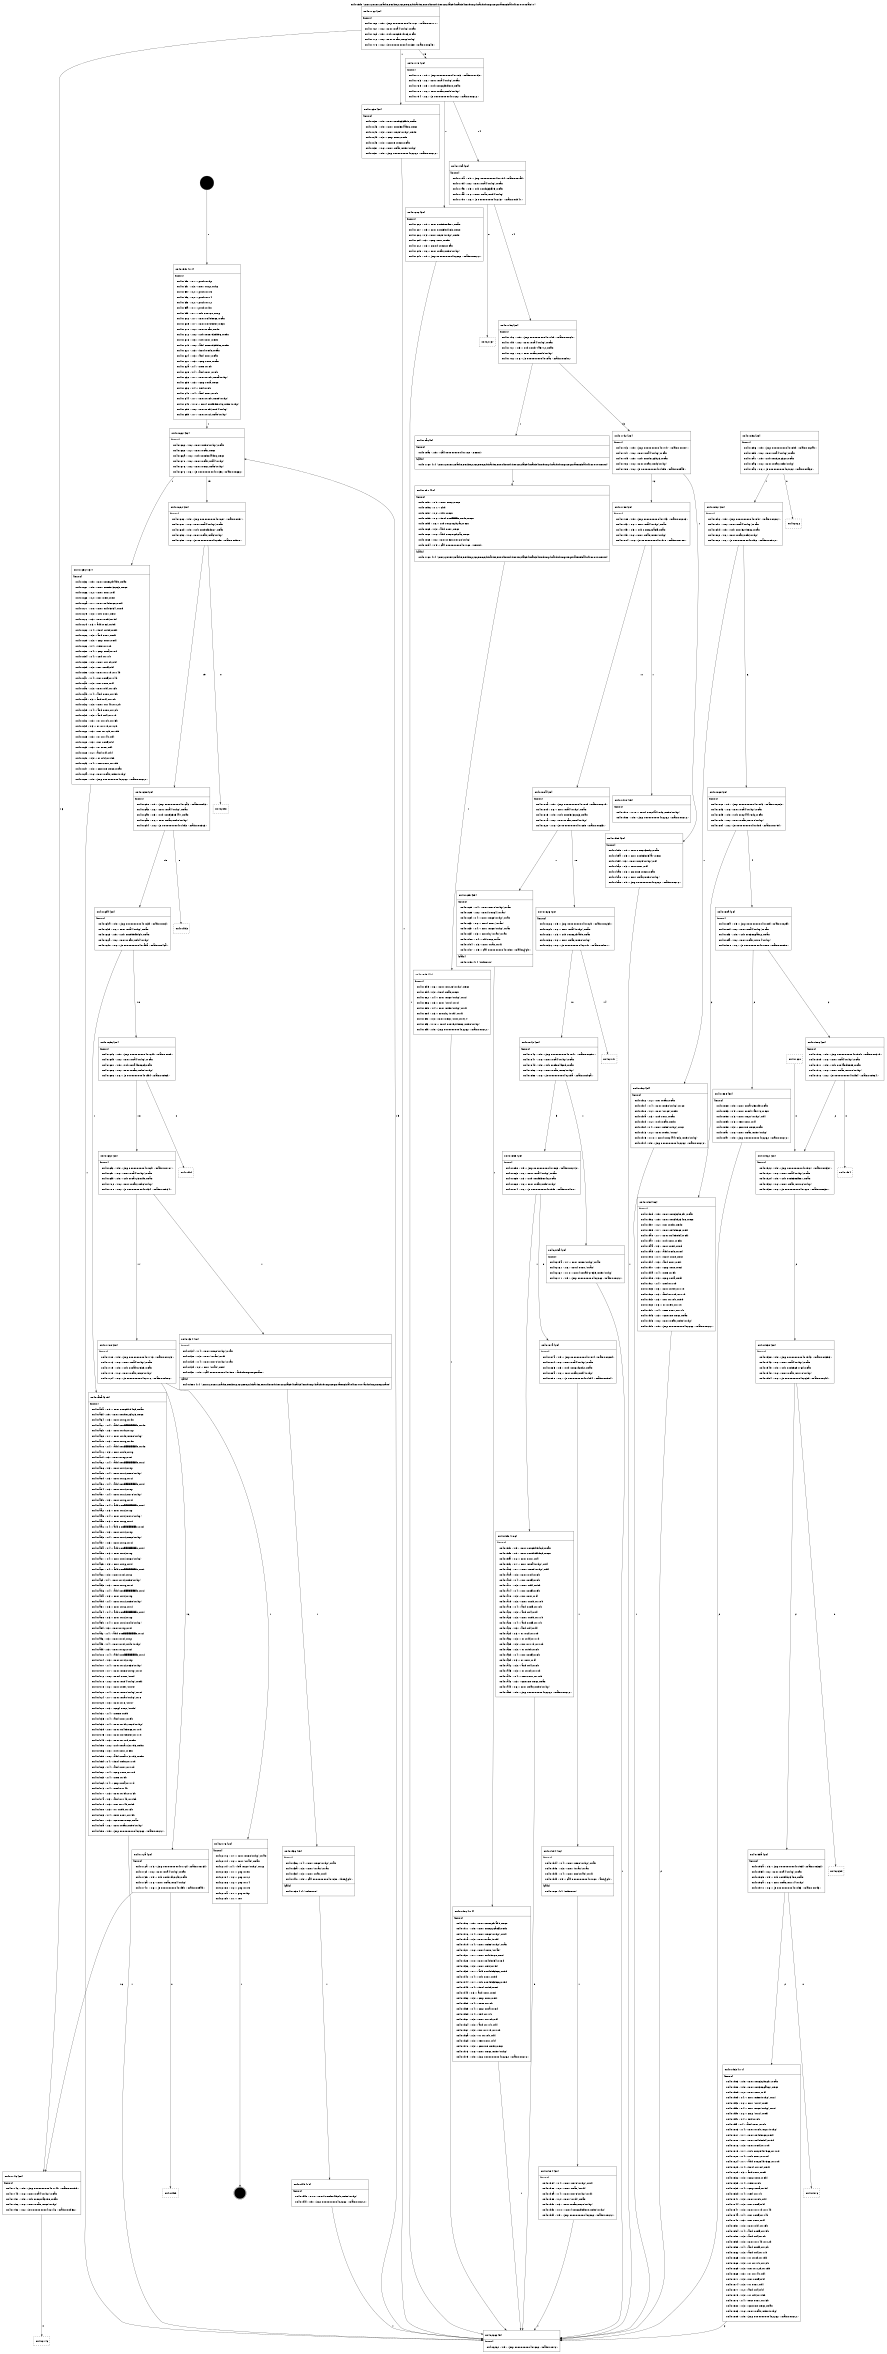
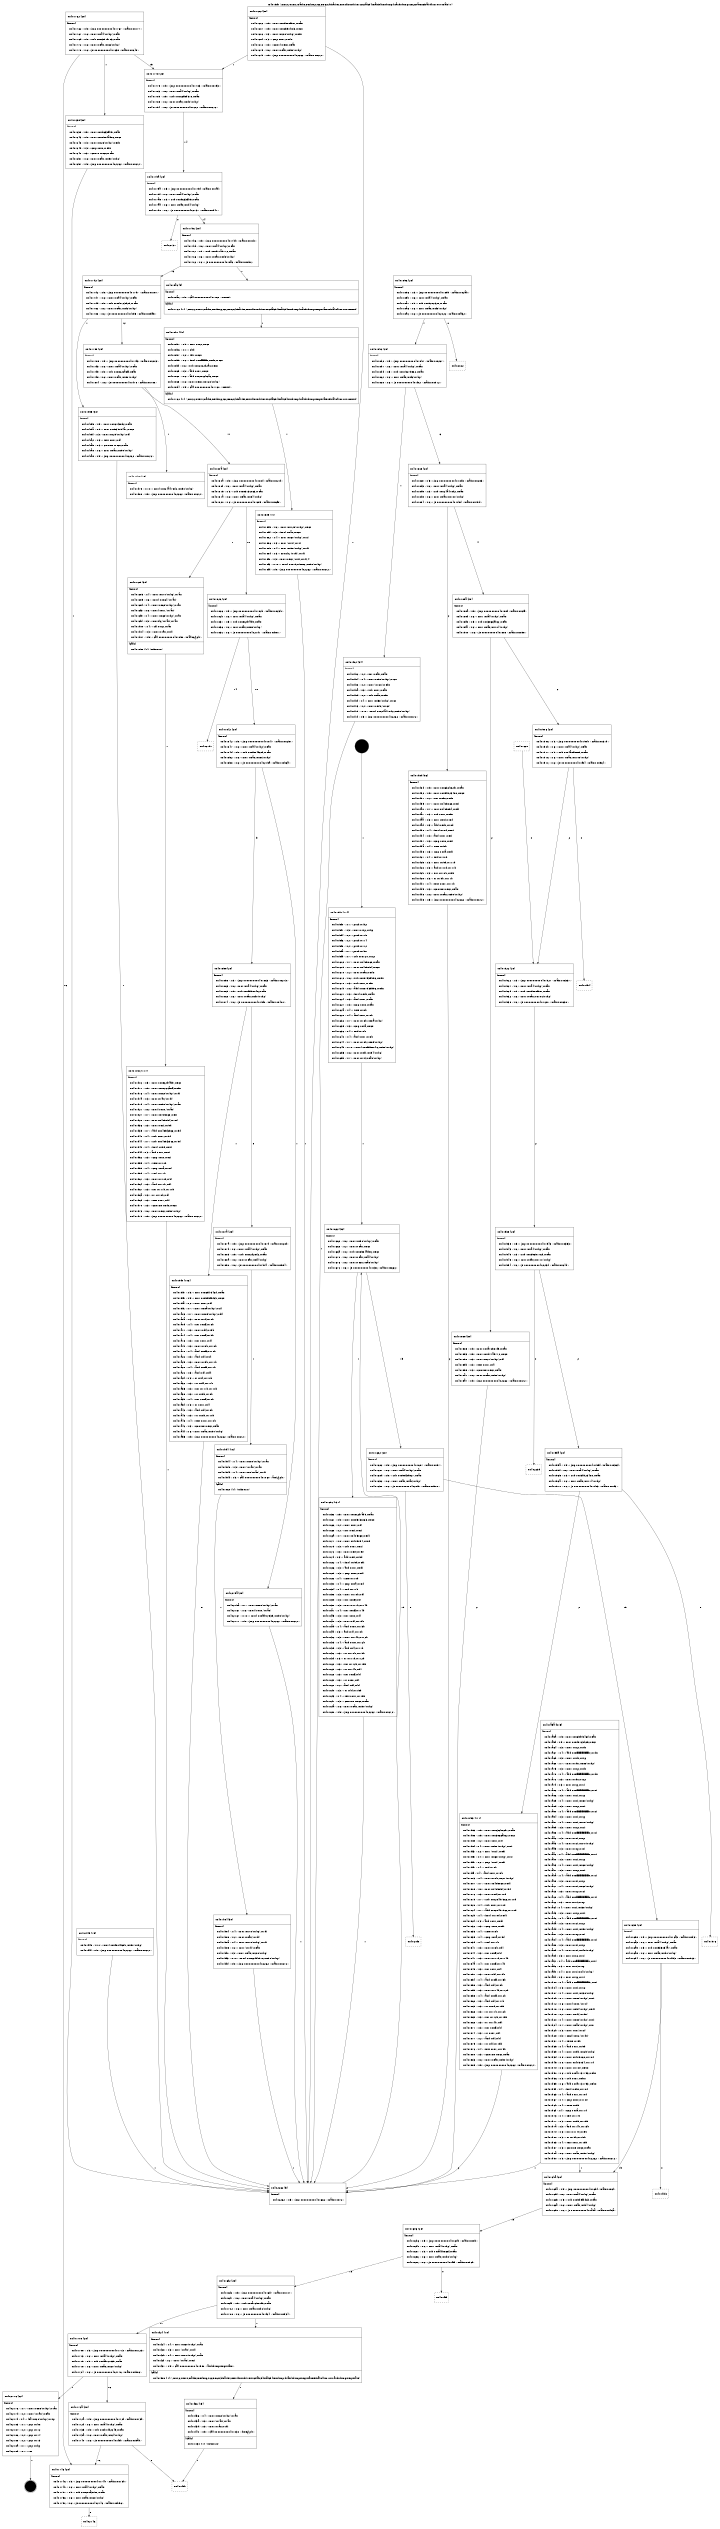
edge "0x40177e [28]" -> "0x401c02 [30]": reversed
edge "0x4016ba [28]" -> "0x401a5a [315]": reversed
edge "0x401f36 [15]" -> "0x401f45 [15]": now "0x401f36 [15]" -> "0x401f9b"
